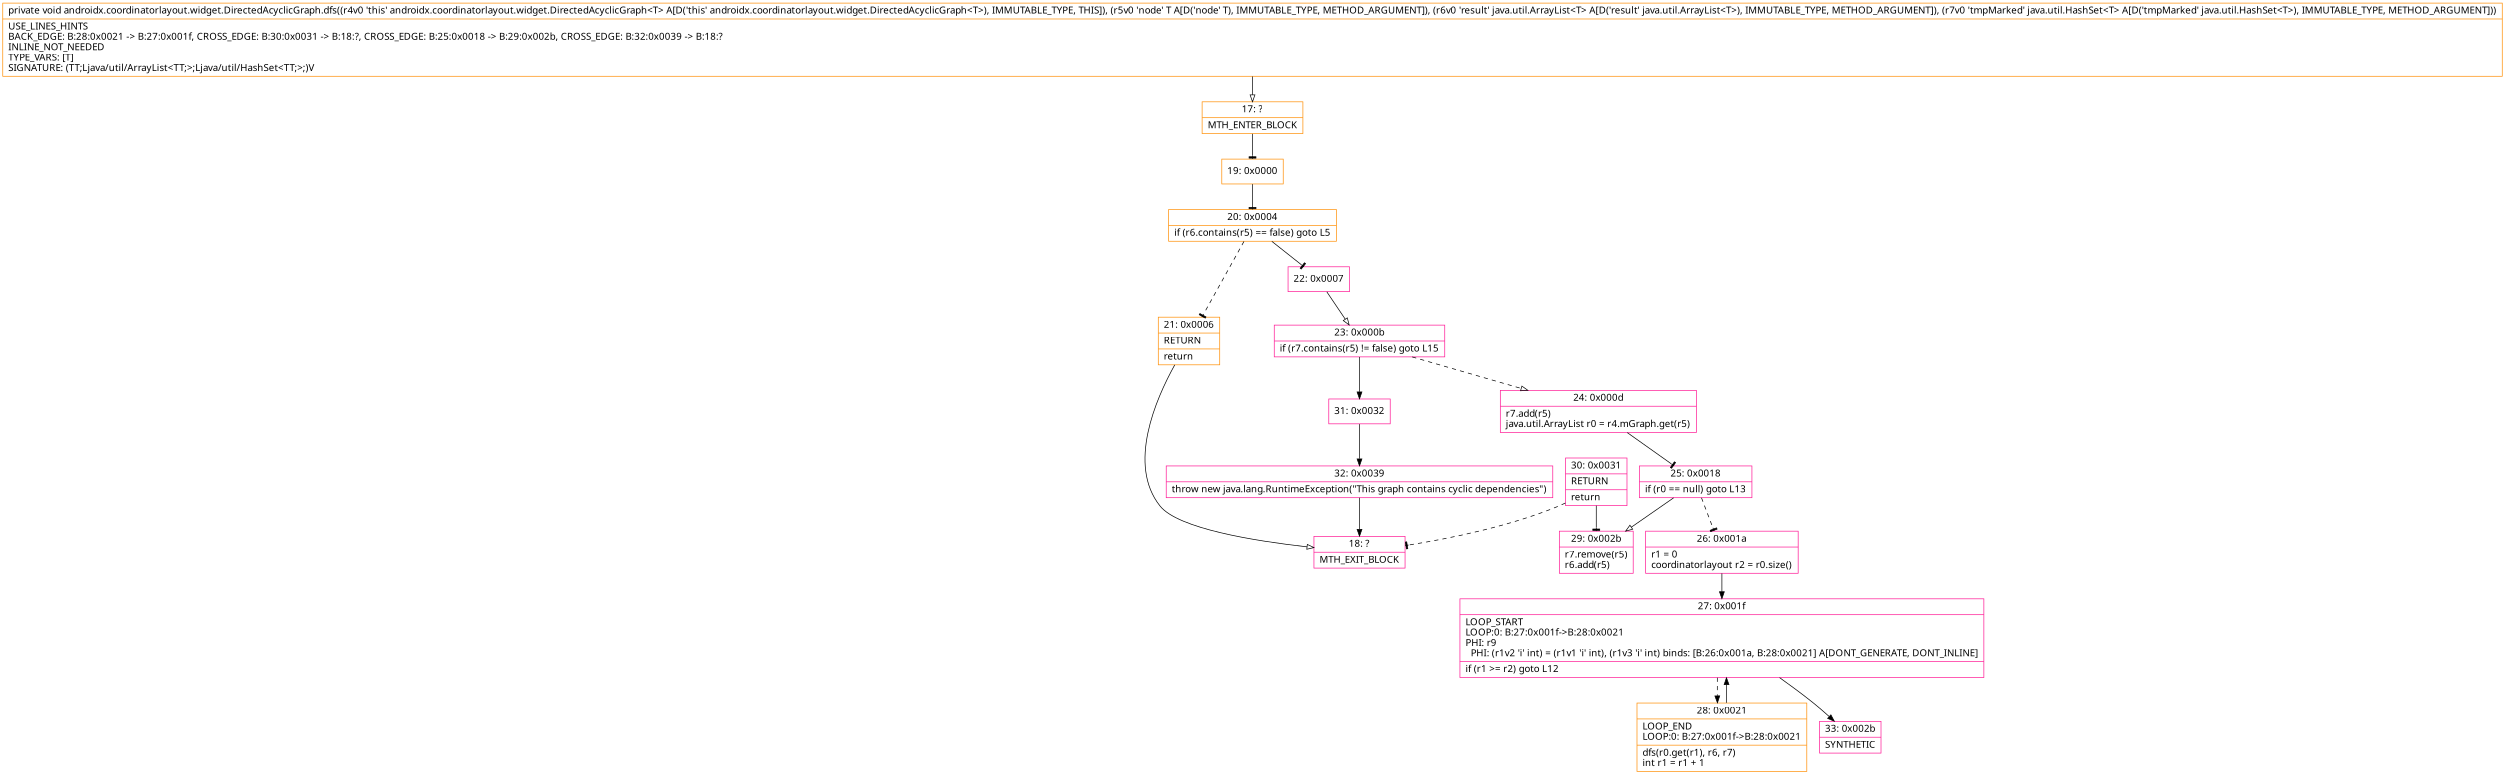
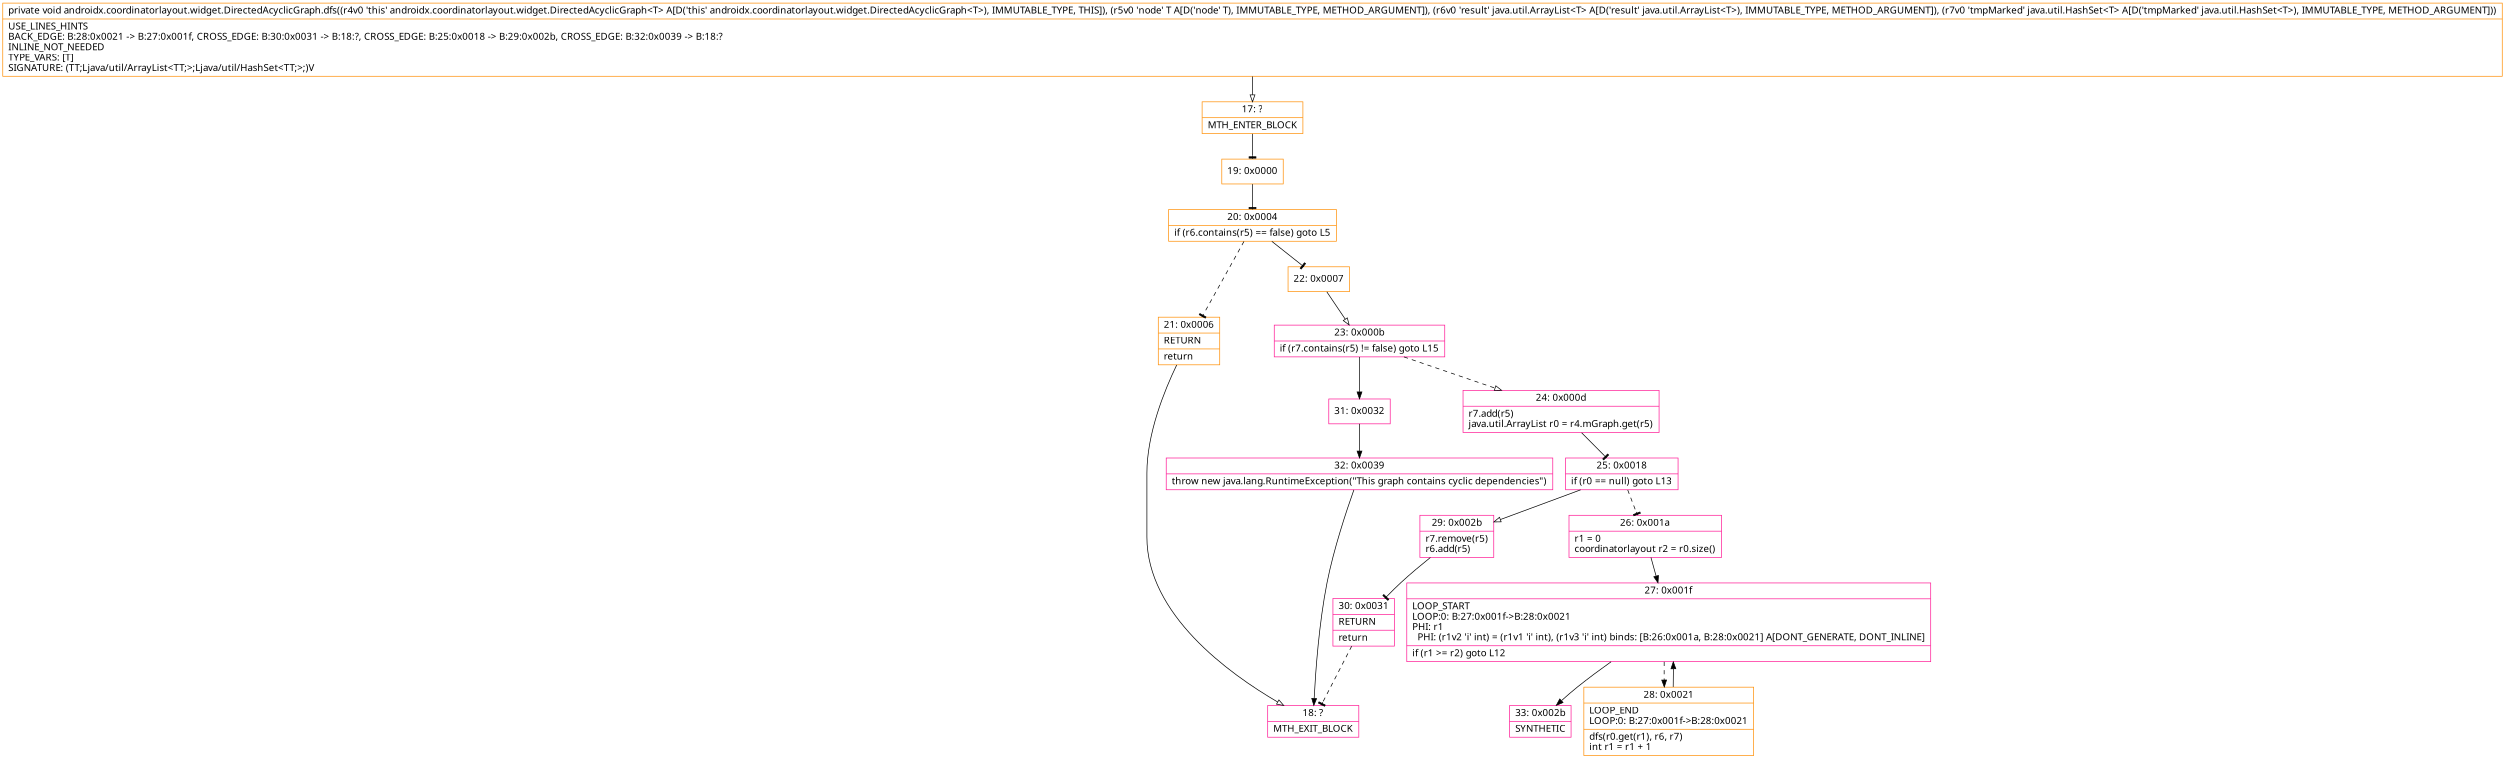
node "22: 0x0007": color deeppink -> darkorange
edge "30: 0x0031" -> "29: 0x002b": reversed
node "27: 0x001f": text "PHI: r9" -> "PHI: r1"
